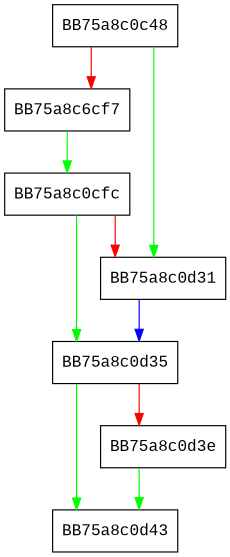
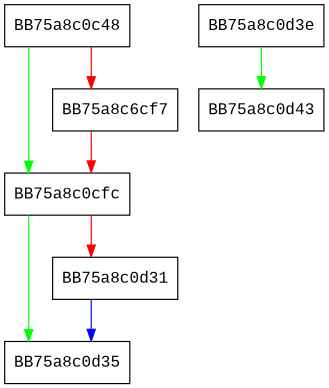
edge "BB75a8c6cf7" -> "BB75a8c0cfc": color green -> red
edge "BB75a8c0c48" -> "BB75a8c0d31": now "BB75a8c0c48" -> "BB75a8c0cfc"
edge "BB75a8c0d35" -> "BB75a8c0d3e": removed
edge "BB75a8c0d35" -> "BB75a8c0d43": removed
